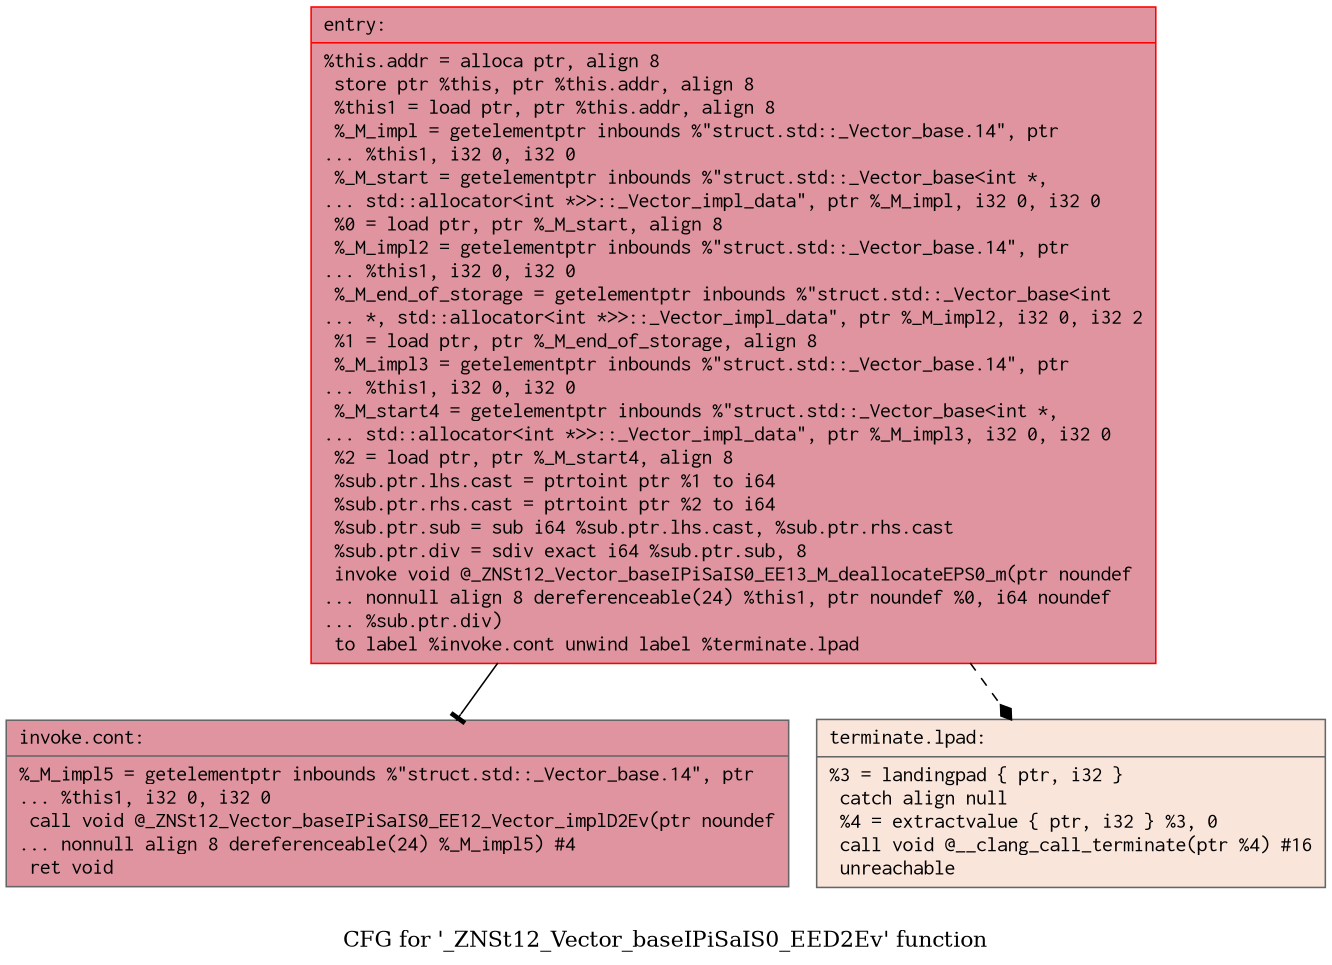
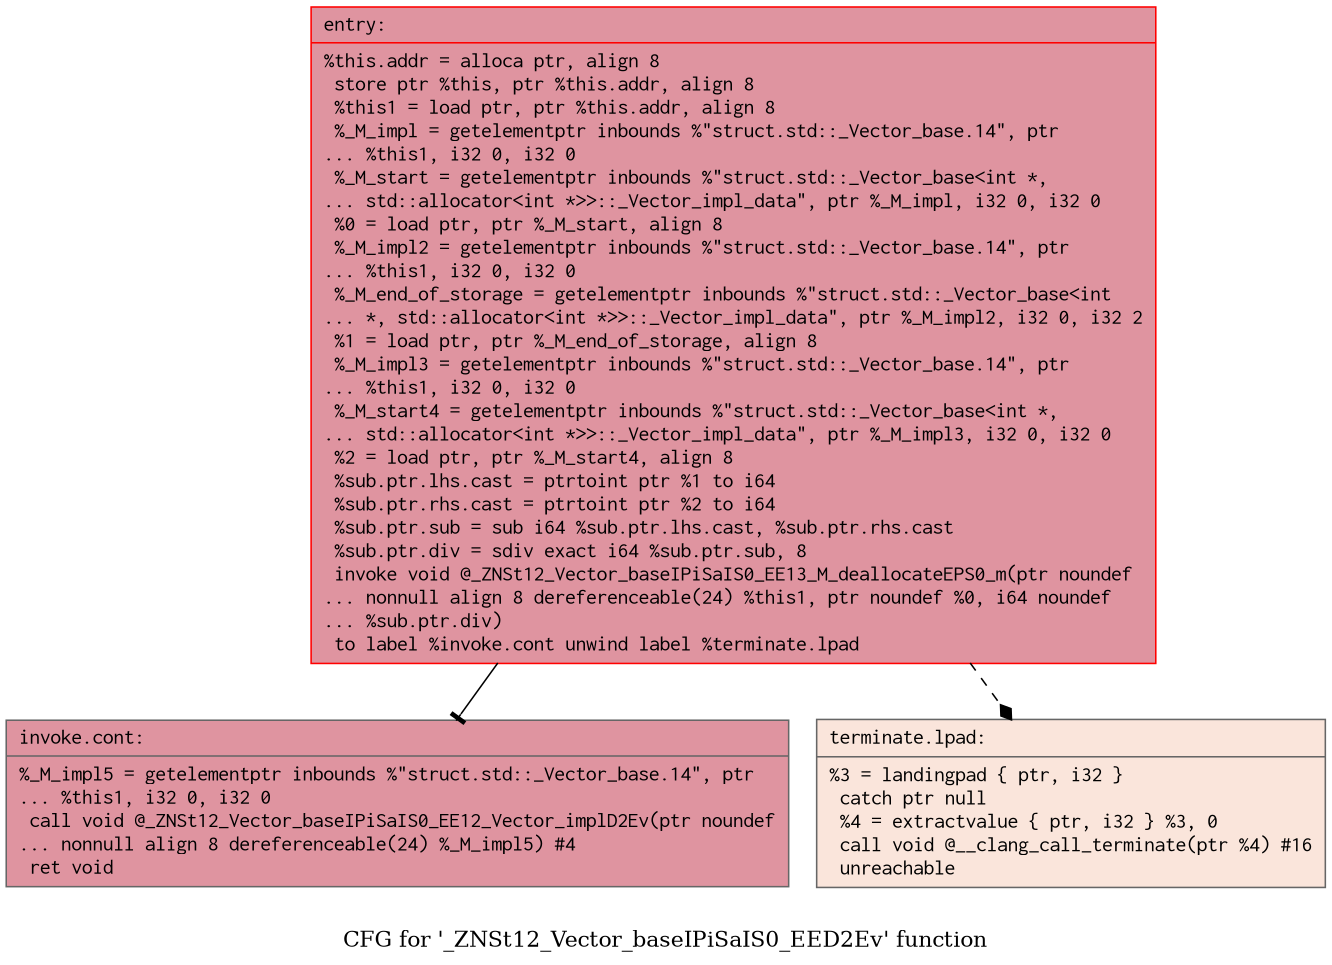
node "terminate.lpad:": text "catch align null" -> "catch ptr null"
